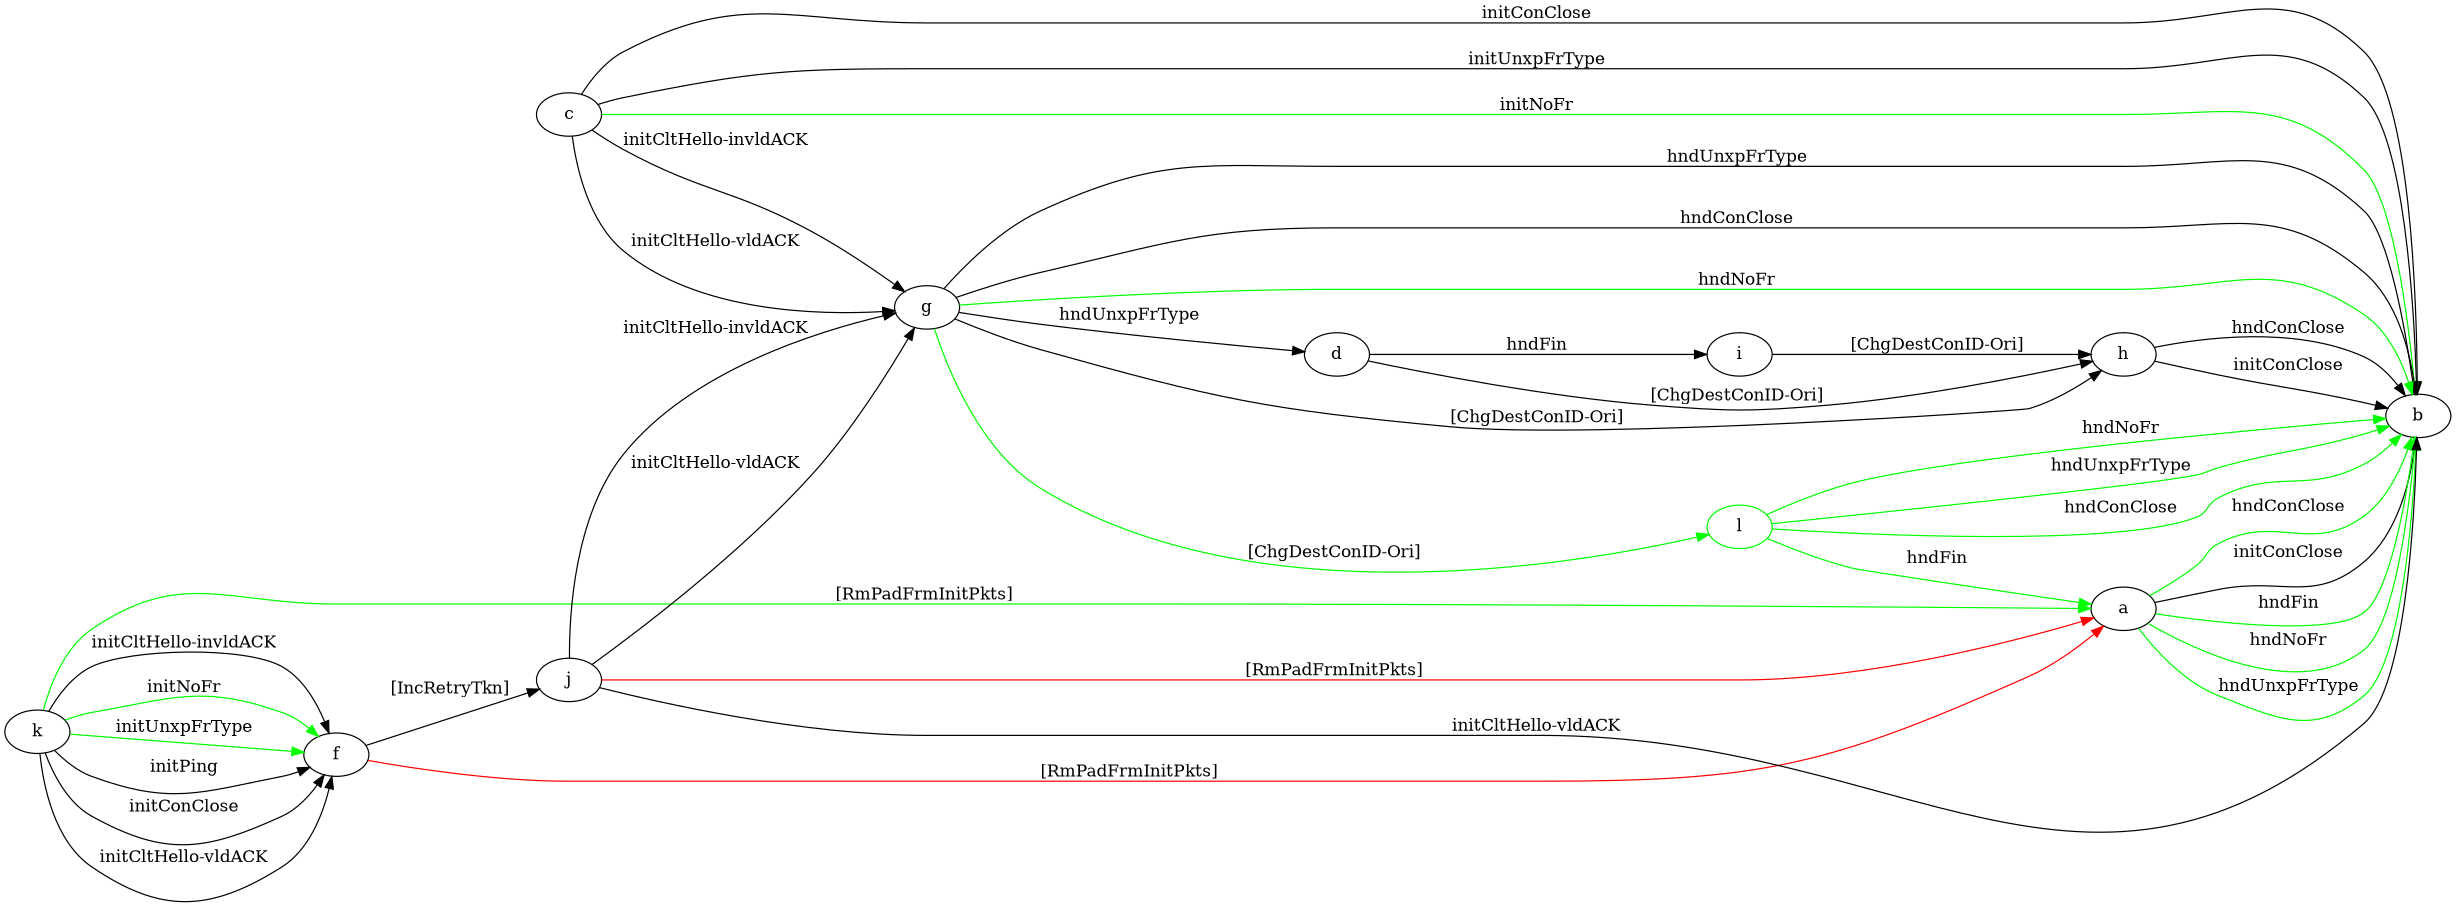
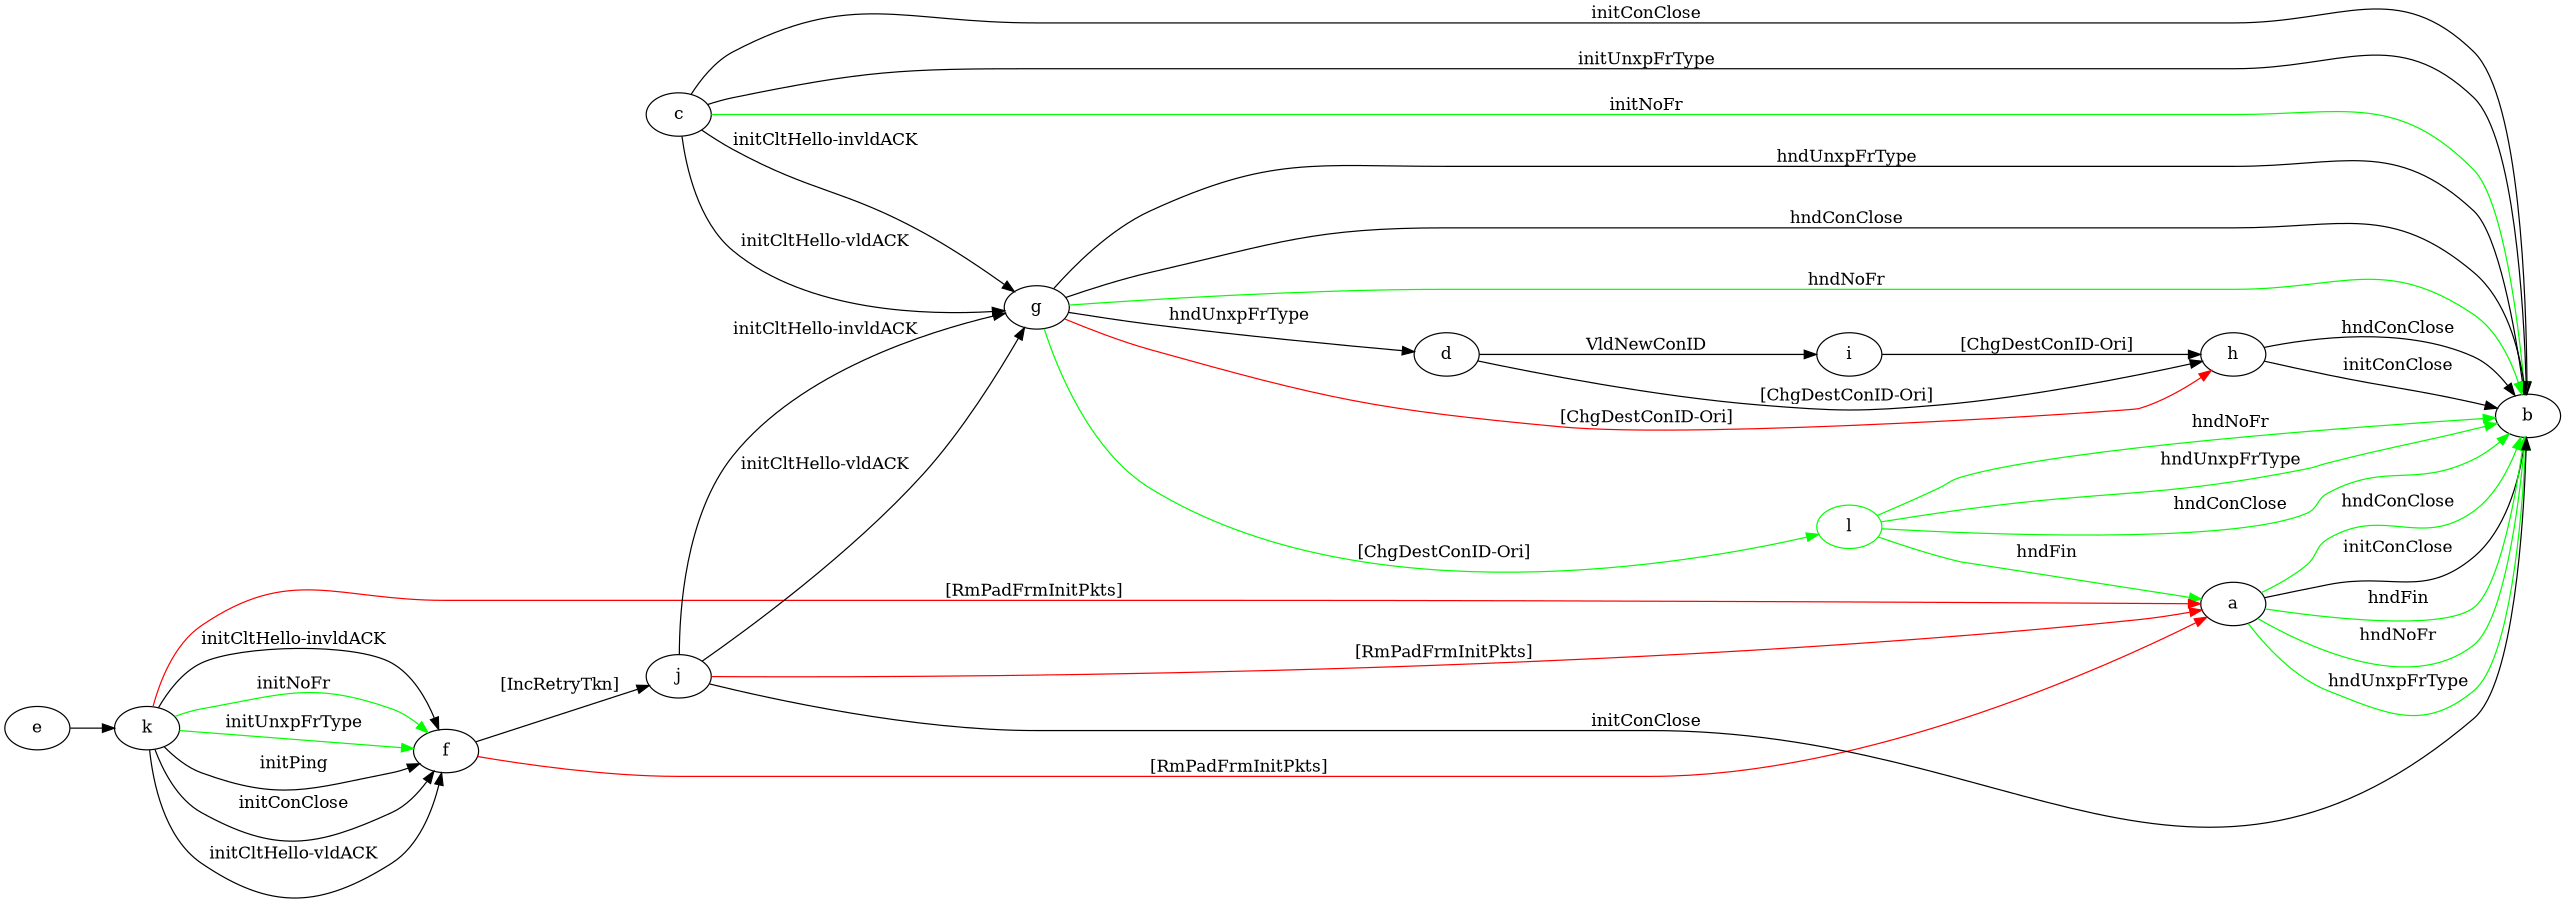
edge "d" -> "i": label "hndFin " -> "VldNewConID "
edge "g" -> "h": color black -> red
edge "k" -> "a": color green -> red
edge "j" -> "b": label "initCltHello-vldACK " -> "initConClose "
node "e": added
